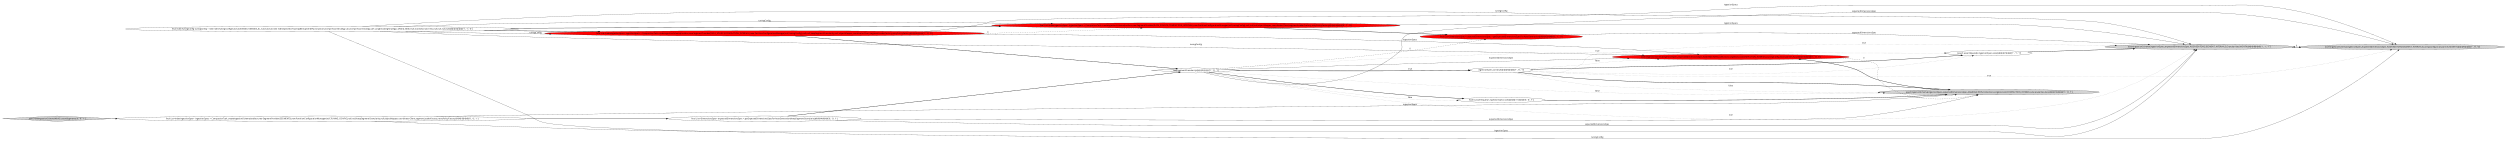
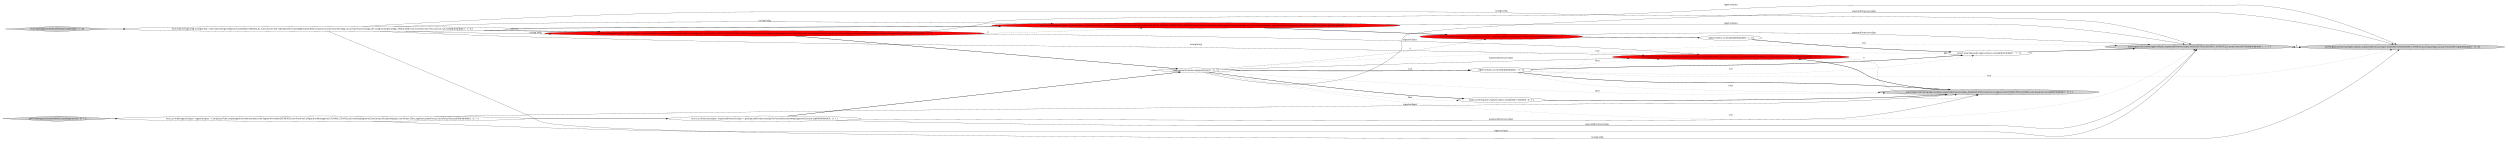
node "testCreateIngestionSchemaWithMaxTotalRows['0', '1', '0']": added
node "ingestionSpecs.sort(null)@@@6@@@['0', '1', '0']": added
